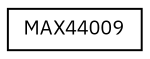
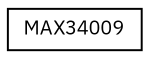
node "MAX44009": label "MAX44009" -> "MAX34009"
